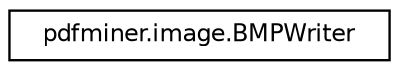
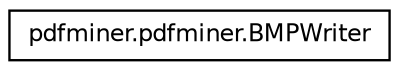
node "pdfminer.image.BMPWriter": label "pdfminer.image.BMPWriter" -> "pdfminer.pdfminer.BMPWriter"
